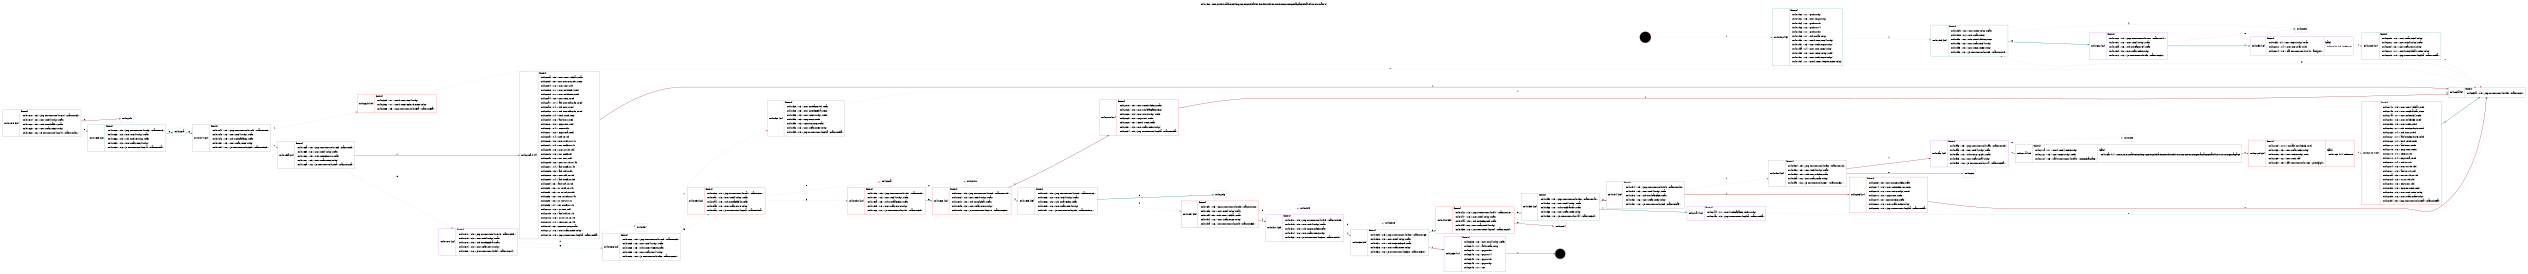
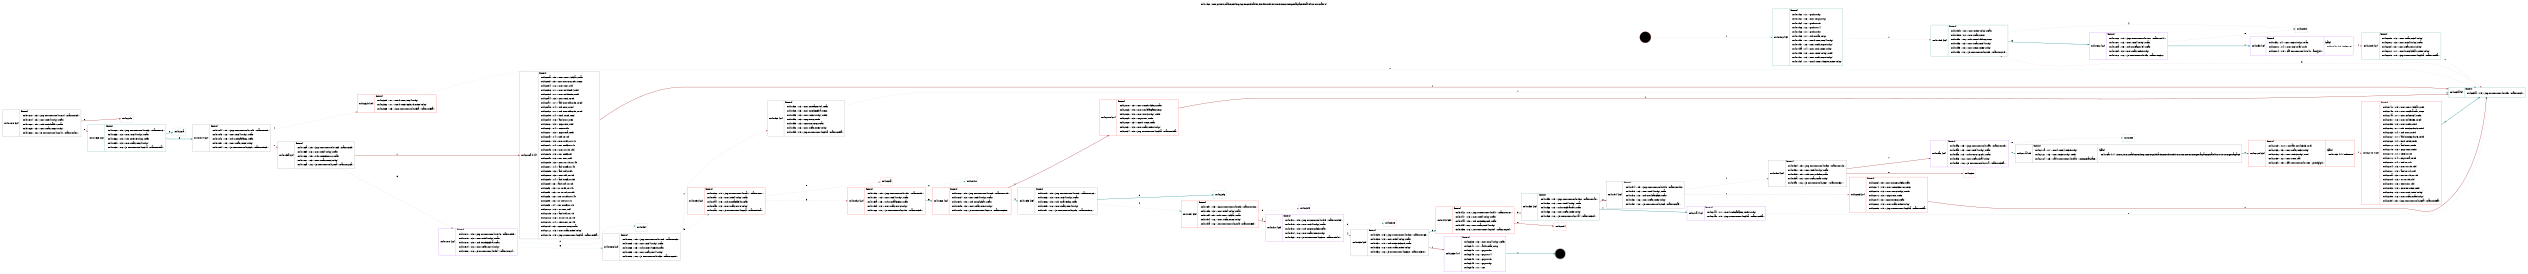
edge "0x40231a" -> "0x401e44 [22]": now "0x401e2e [22]" -> "0x401e44 [22]"
edge "0x401f74 [25]" -> "0x40206f [27]": style bold -> dotted
